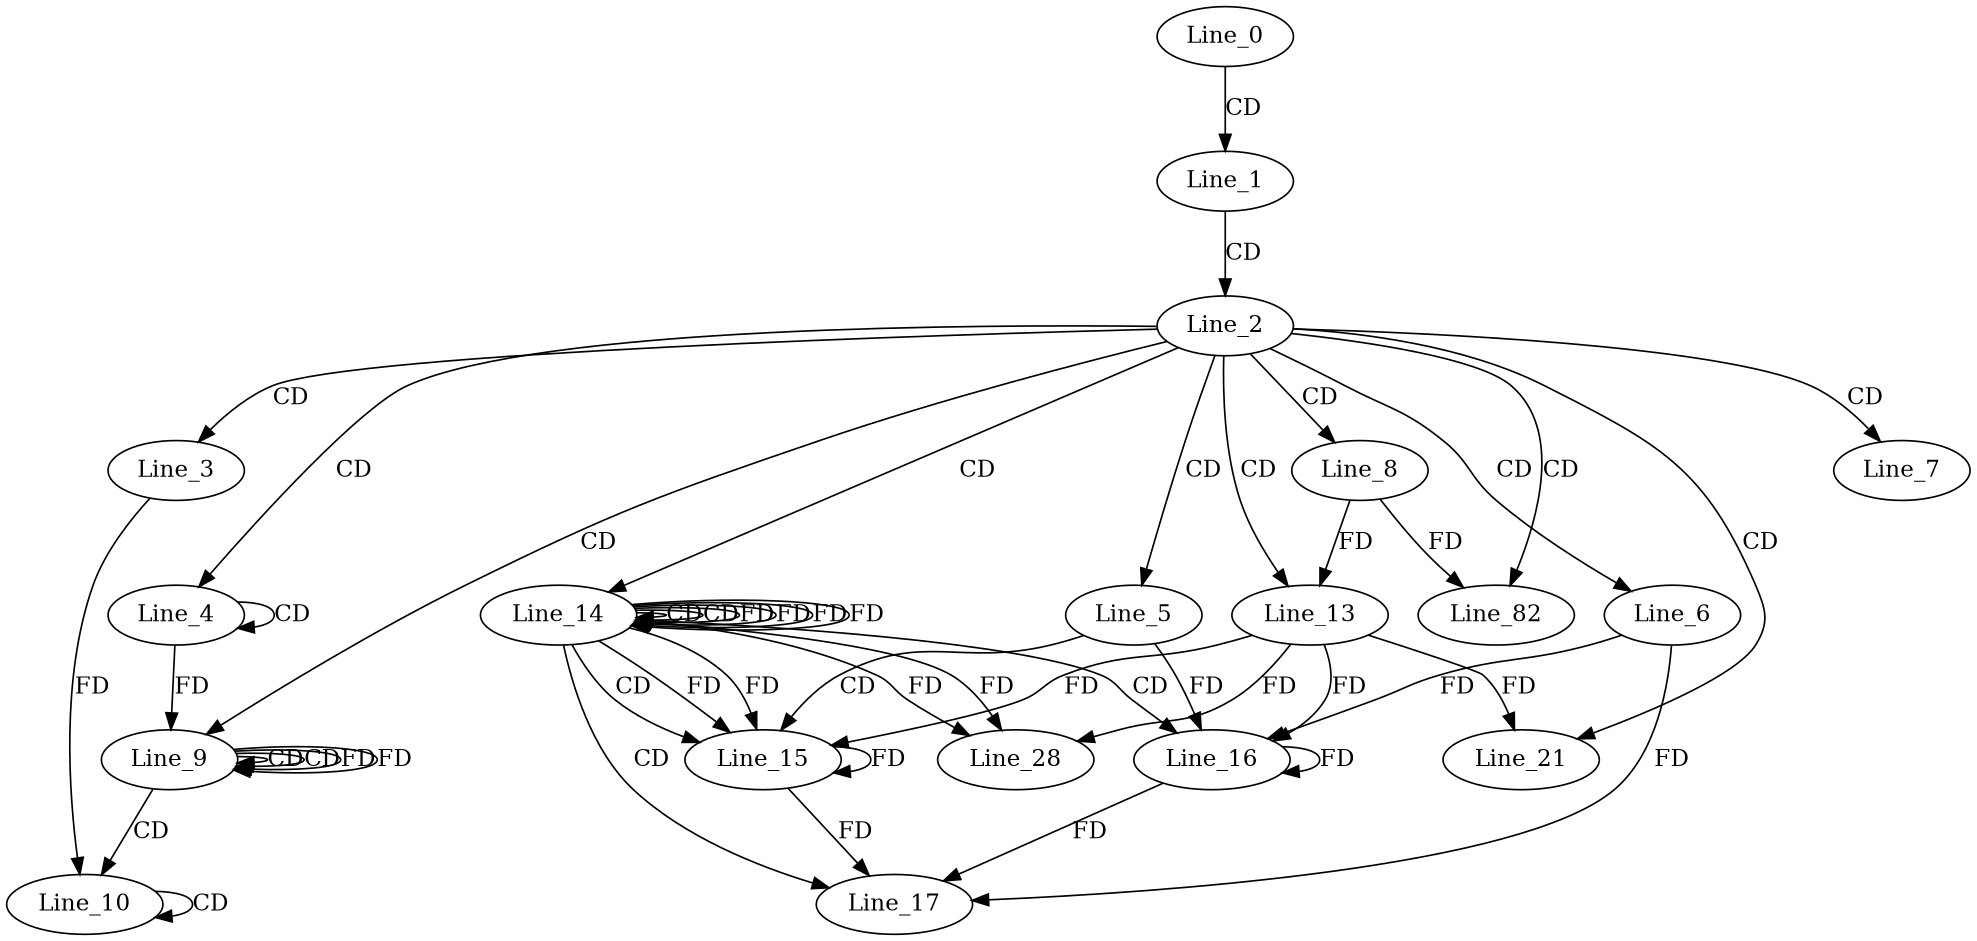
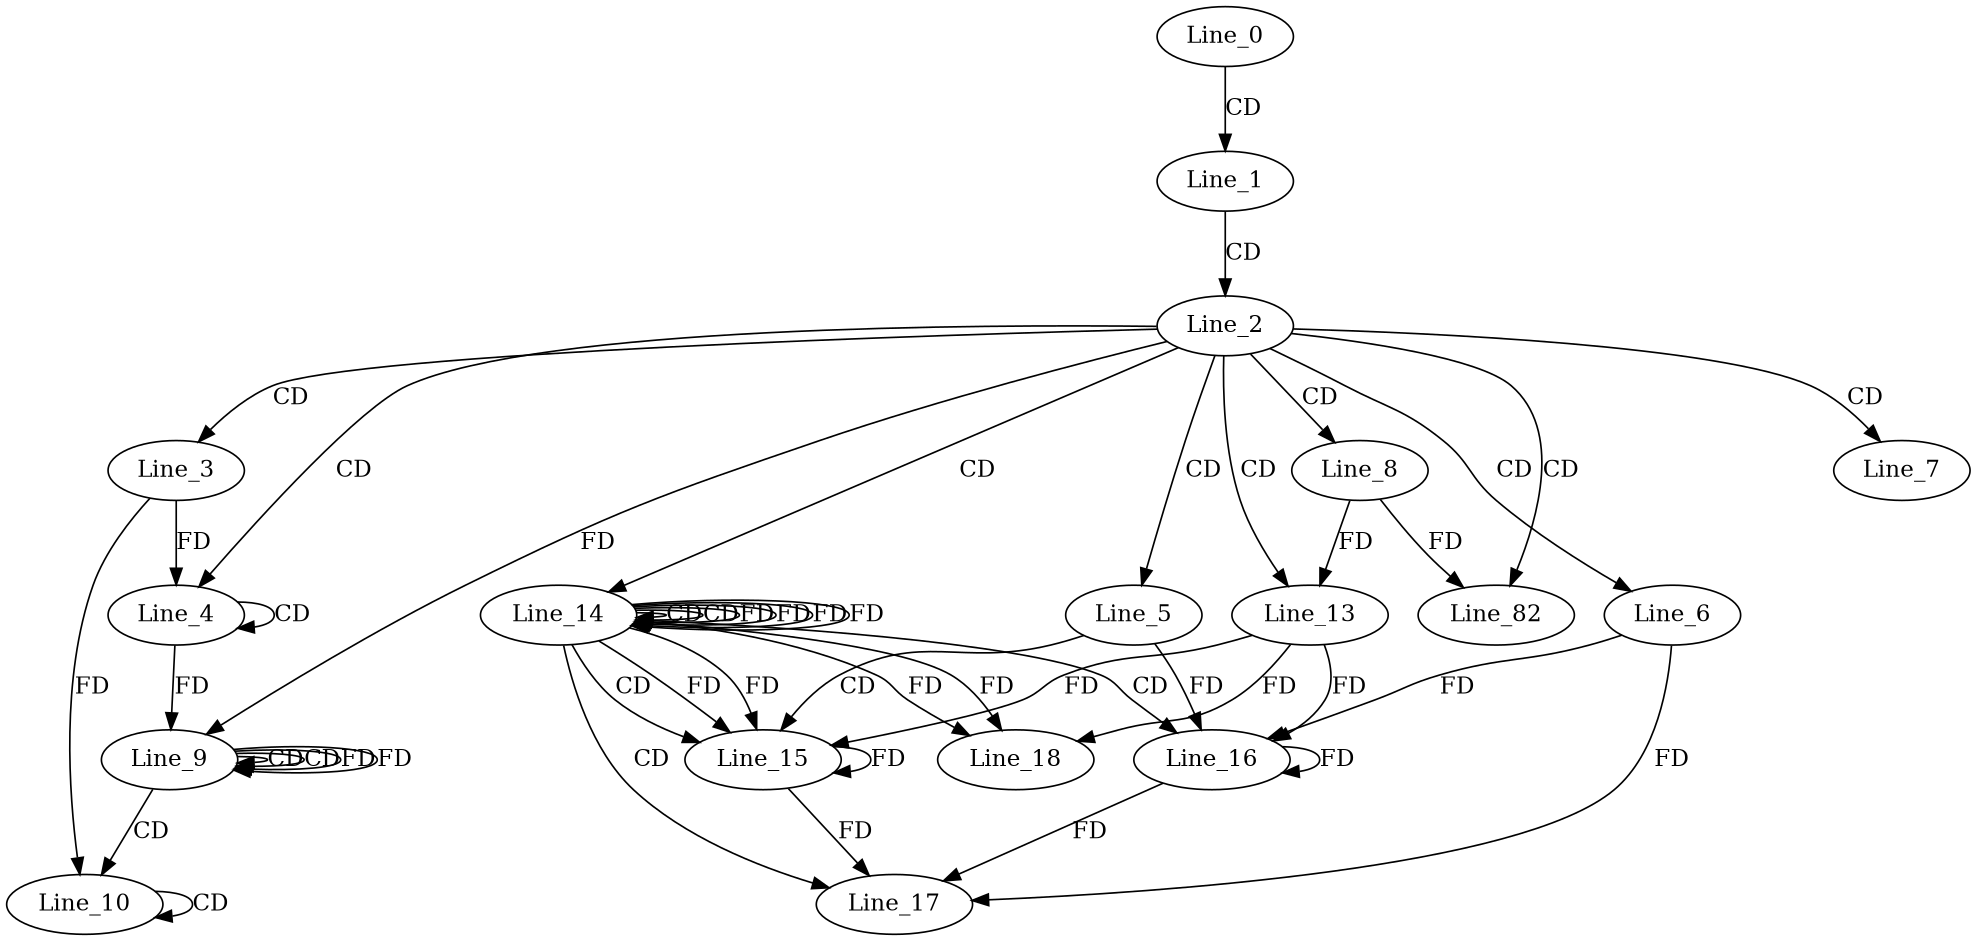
edge "Line_3" -> "Line_4": added, label "FD"
edge "Line_2" -> "Line_9": label "CD" -> "FD"
node "Line_28": label "Line_28" -> "Line_18"
node "Line_21": removed
